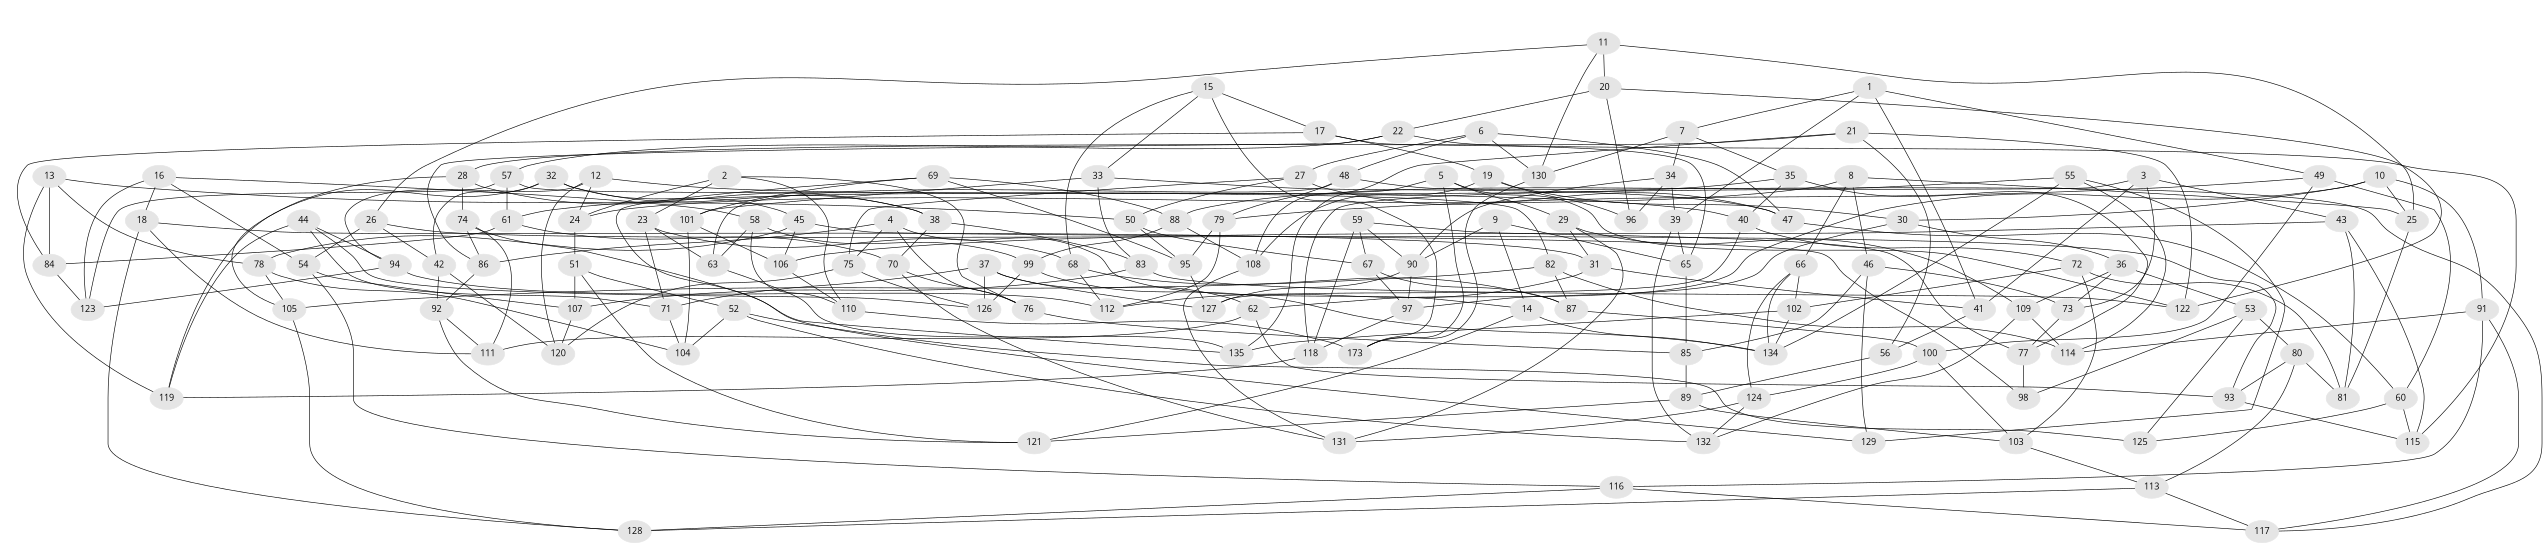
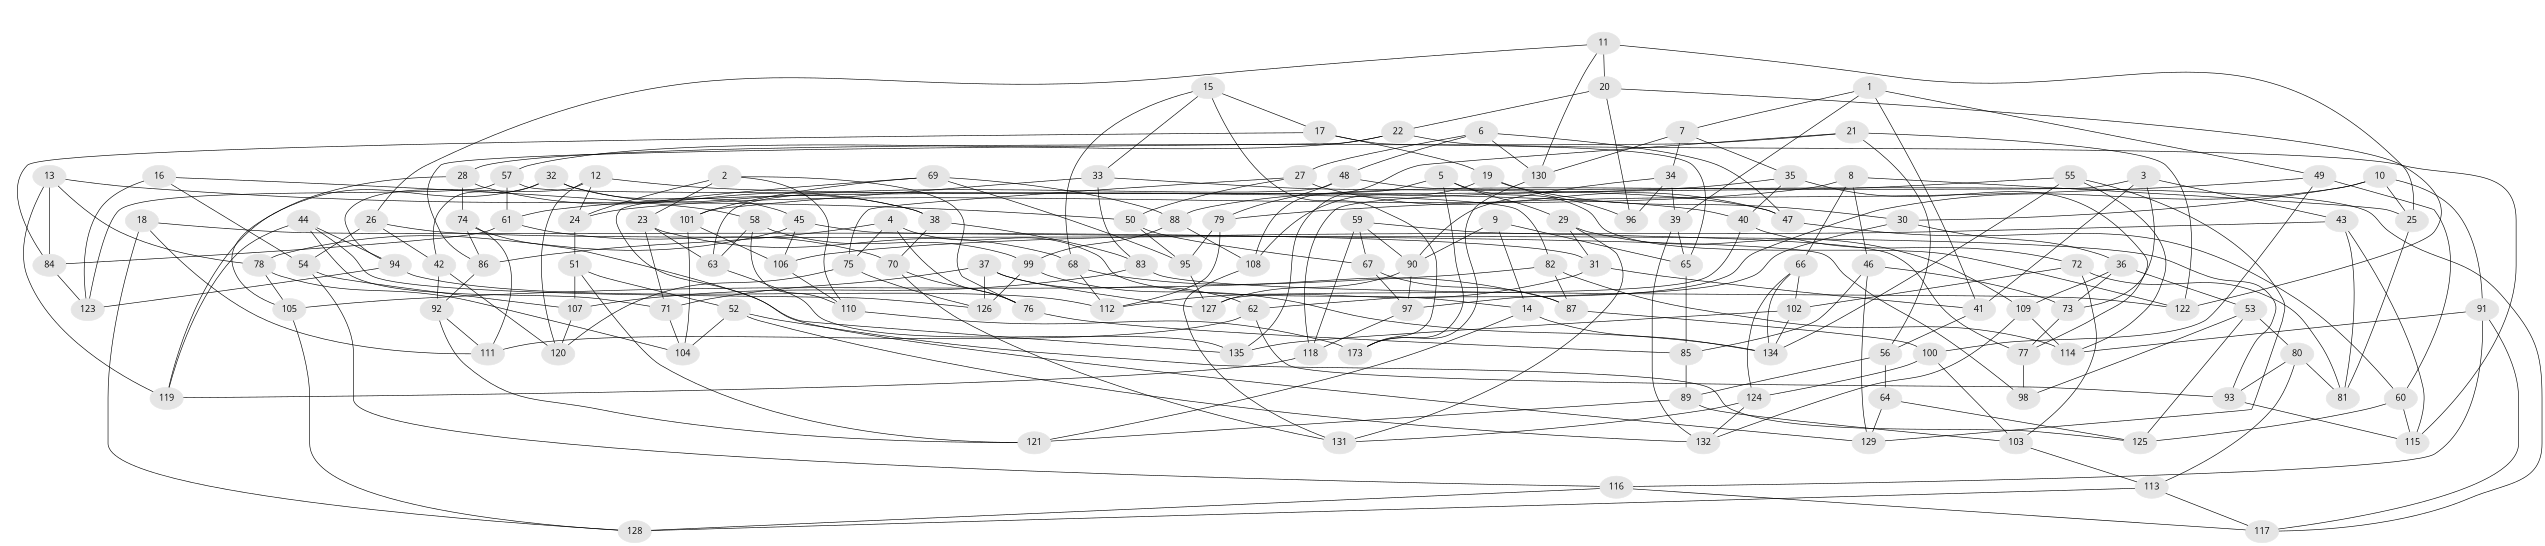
edge "16" -- "18": removed
node "64": added
